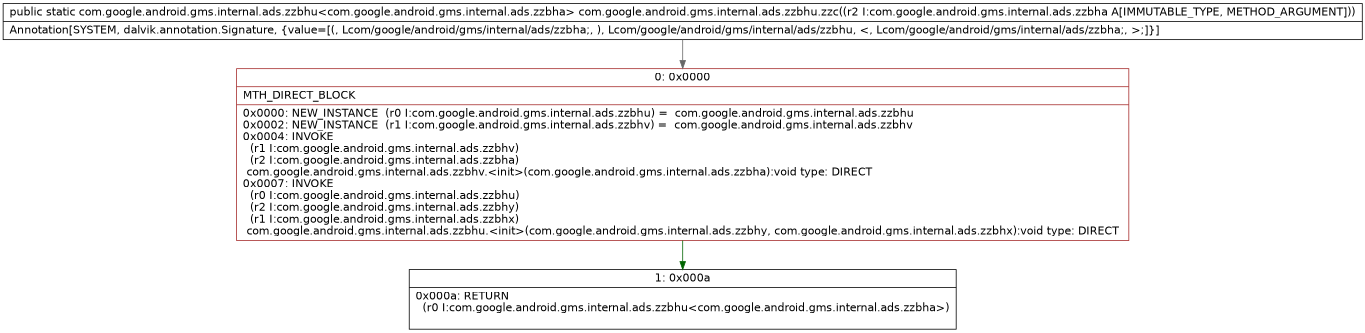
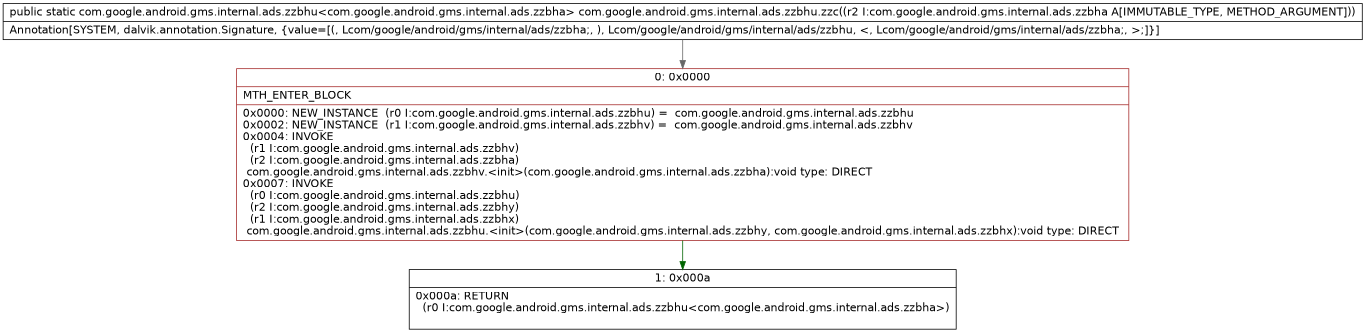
node "0: 0x0000": text "MTH_DIRECT_BLOCK" -> "MTH_ENTER_BLOCK"
